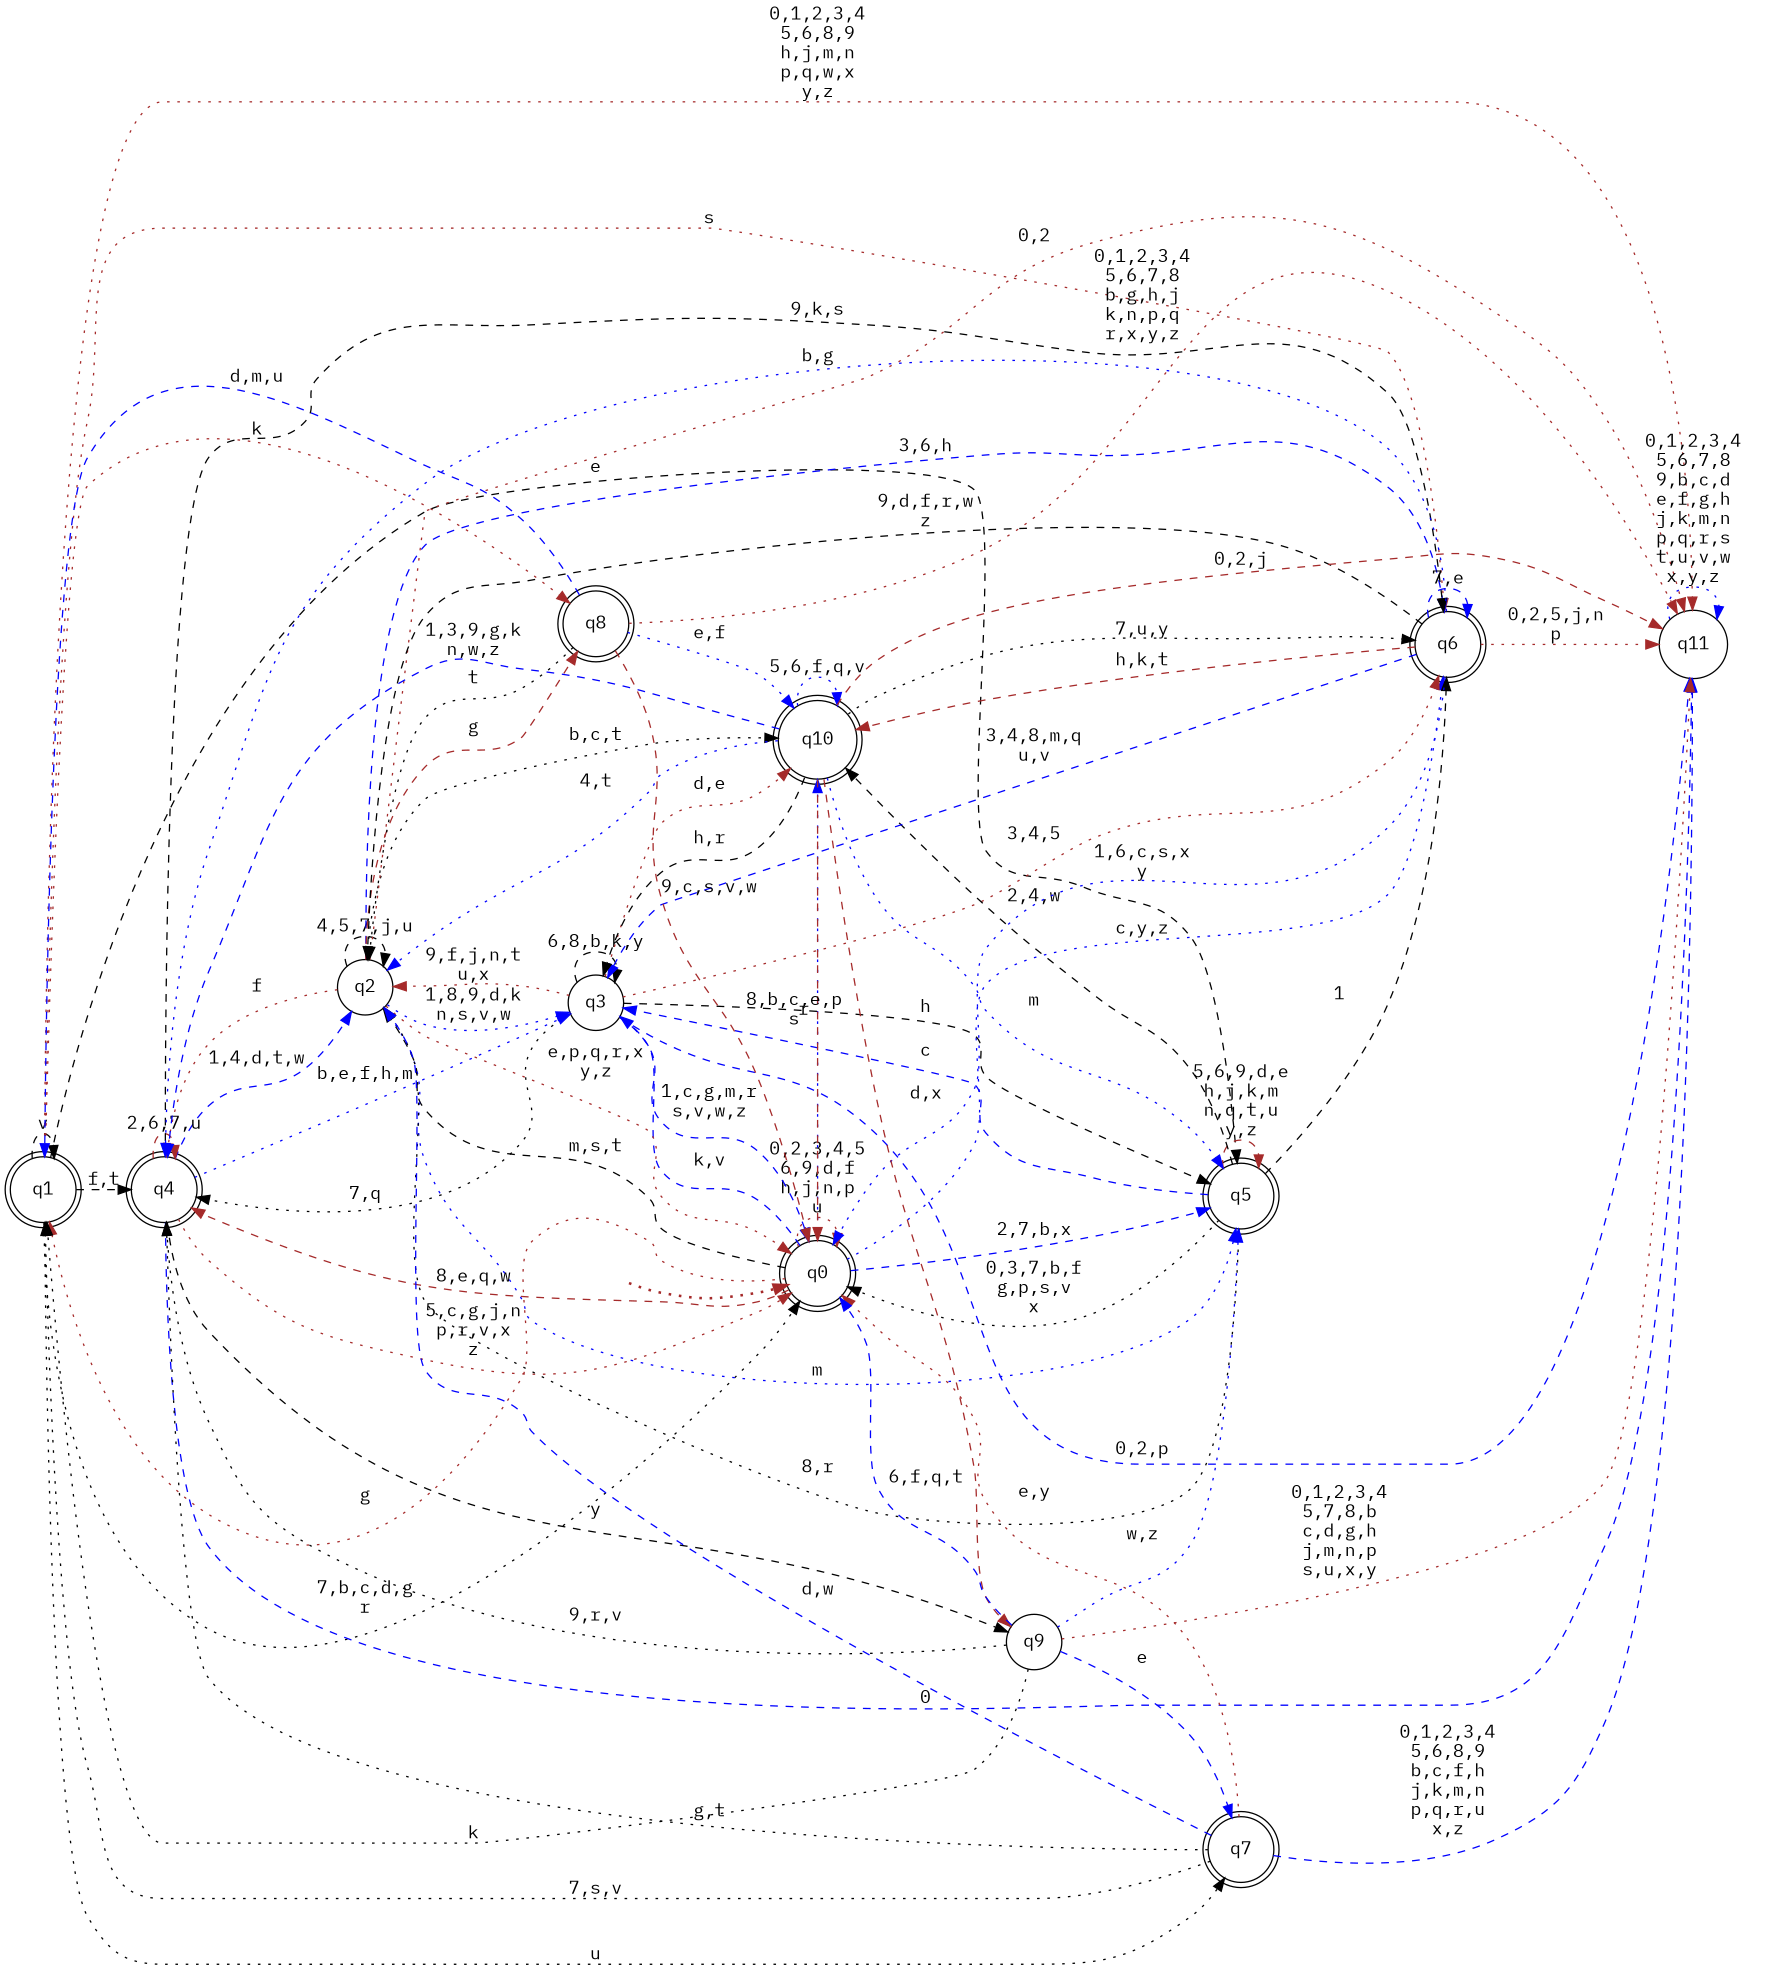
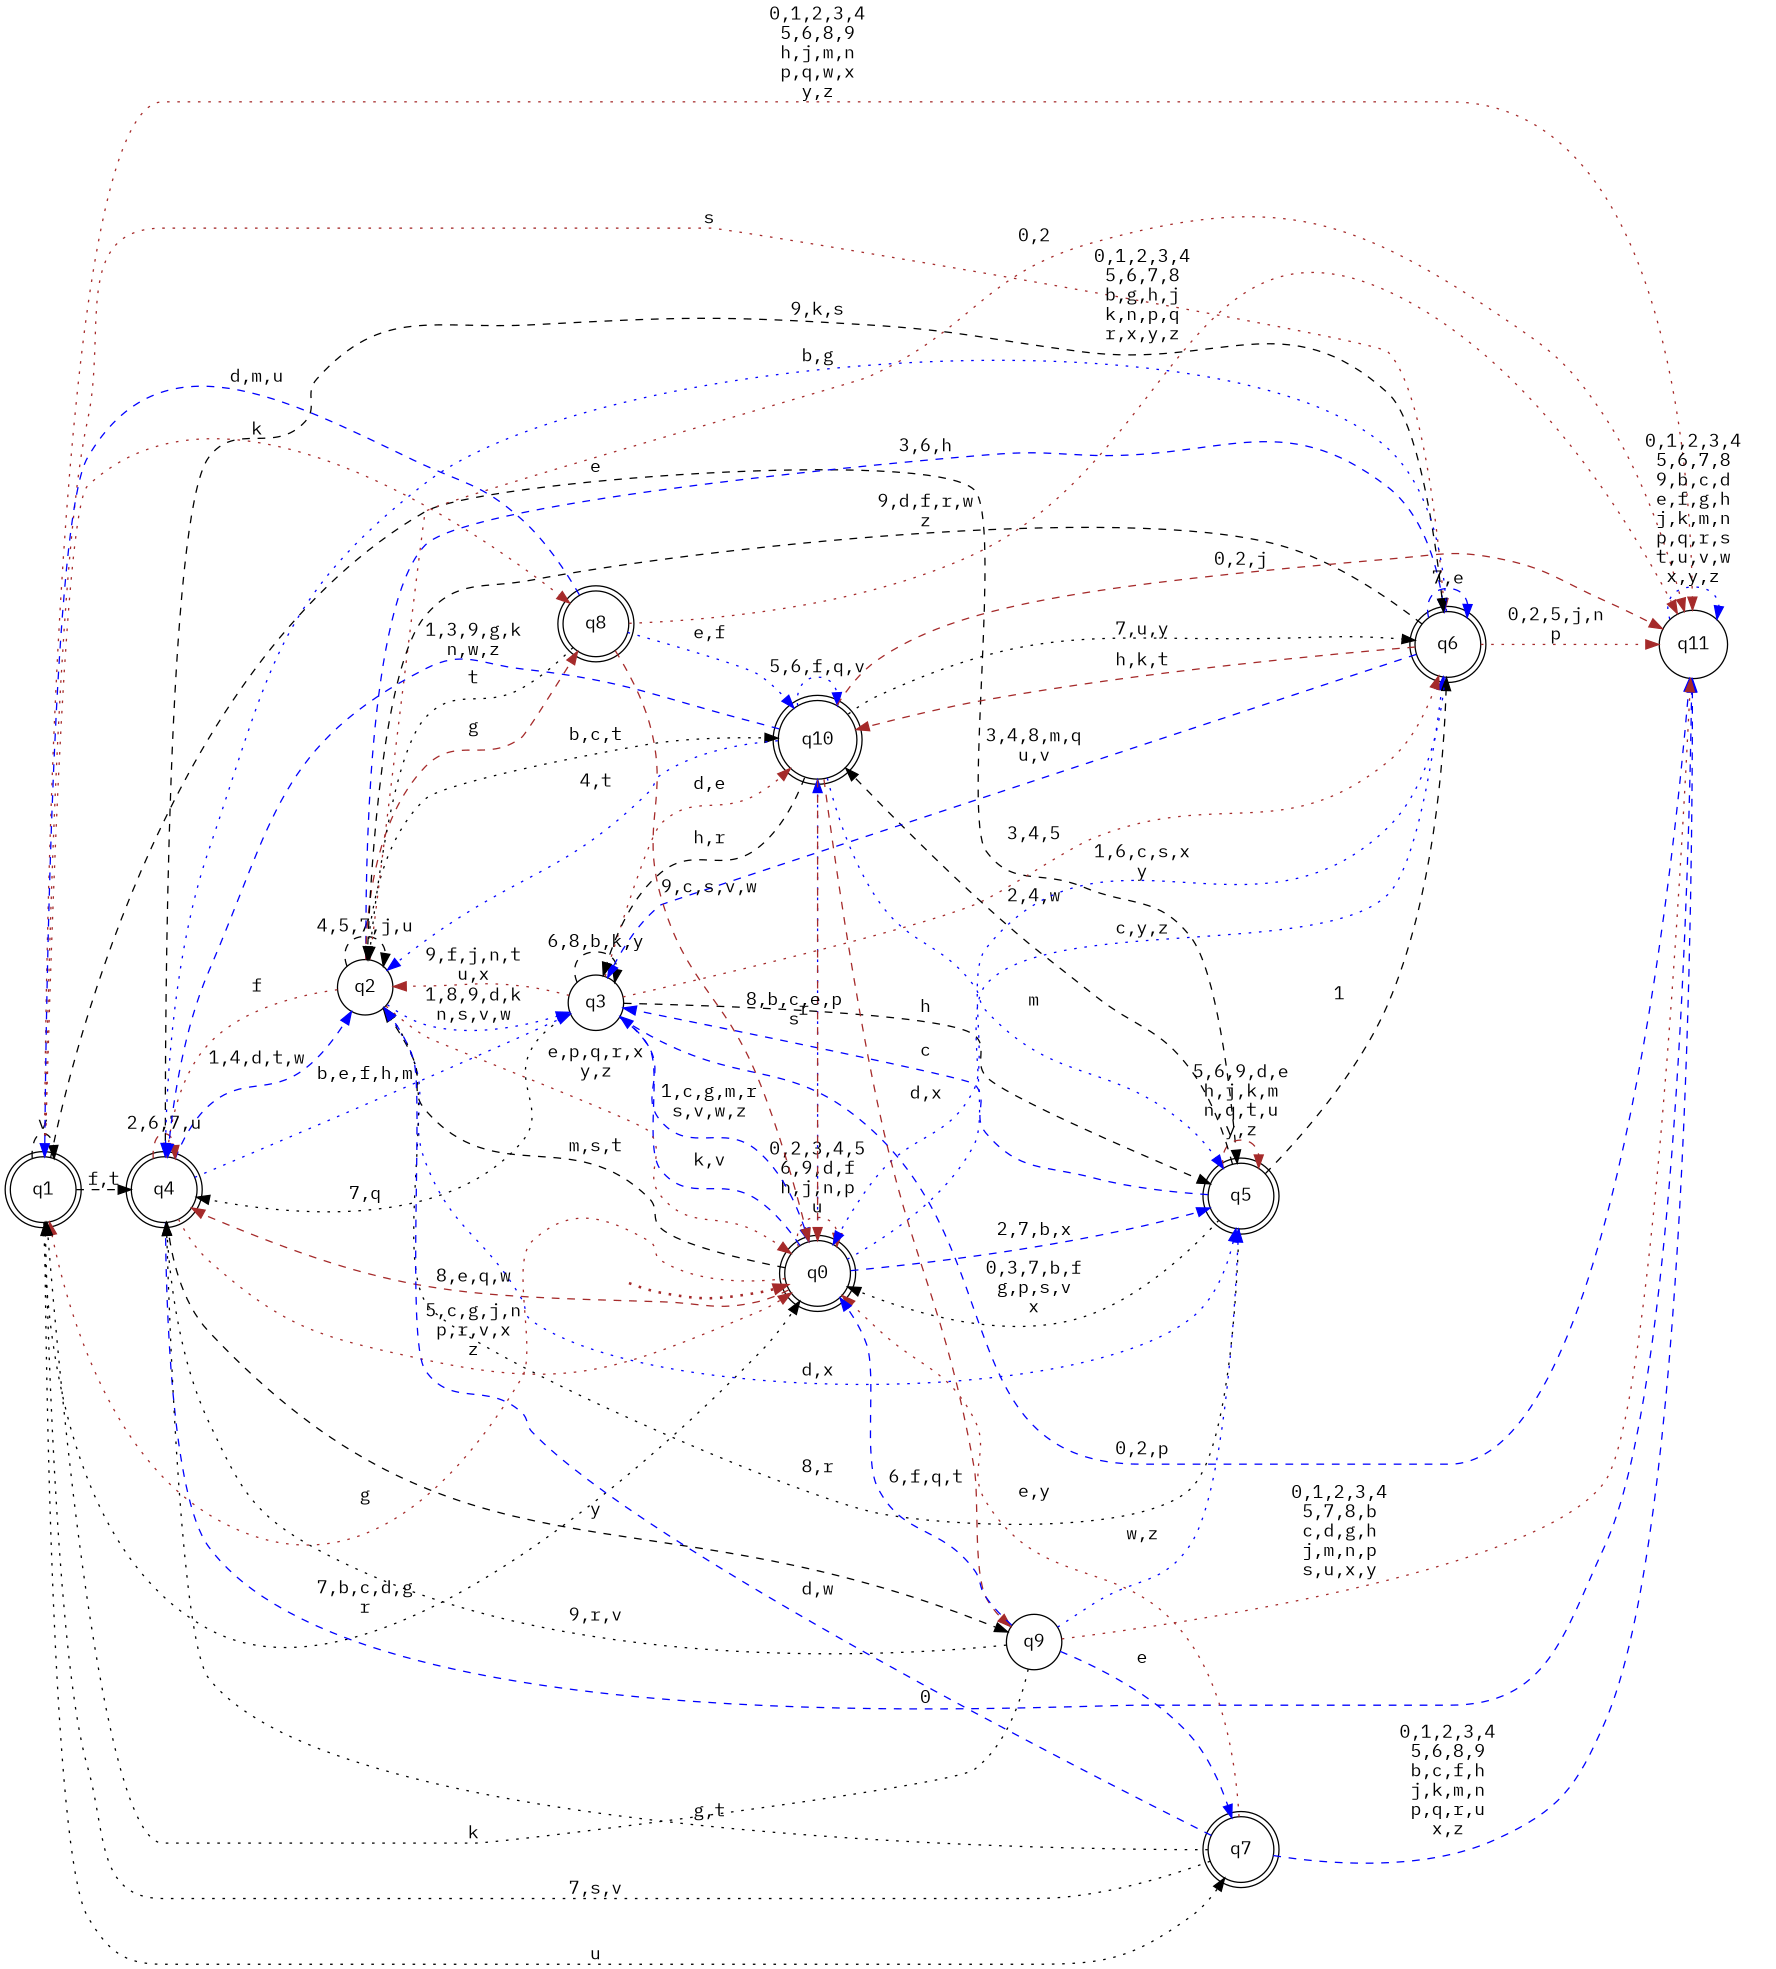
edge "q2" -> "q5": label "m" -> "d,x"
